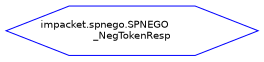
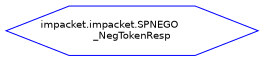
node "impacket.spnego.SPNEGO _NegTokenResp": label "impacket.spnego.SPNEGO _NegTokenResp" -> "impacket.impacket.SPNEGO _NegTokenResp"
